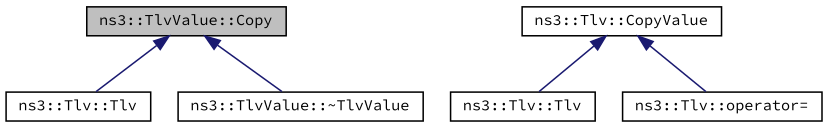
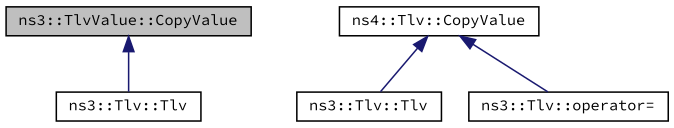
node "ns3::TlvValue::Copy": label "ns3::TlvValue::Copy" -> "ns3::TlvValue::CopyValue"
node "ns3::Tlv::CopyValue": label "ns3::Tlv::CopyValue" -> "ns4::Tlv::CopyValue"
node "ns3::TlvValue::~TlvValue": removed
